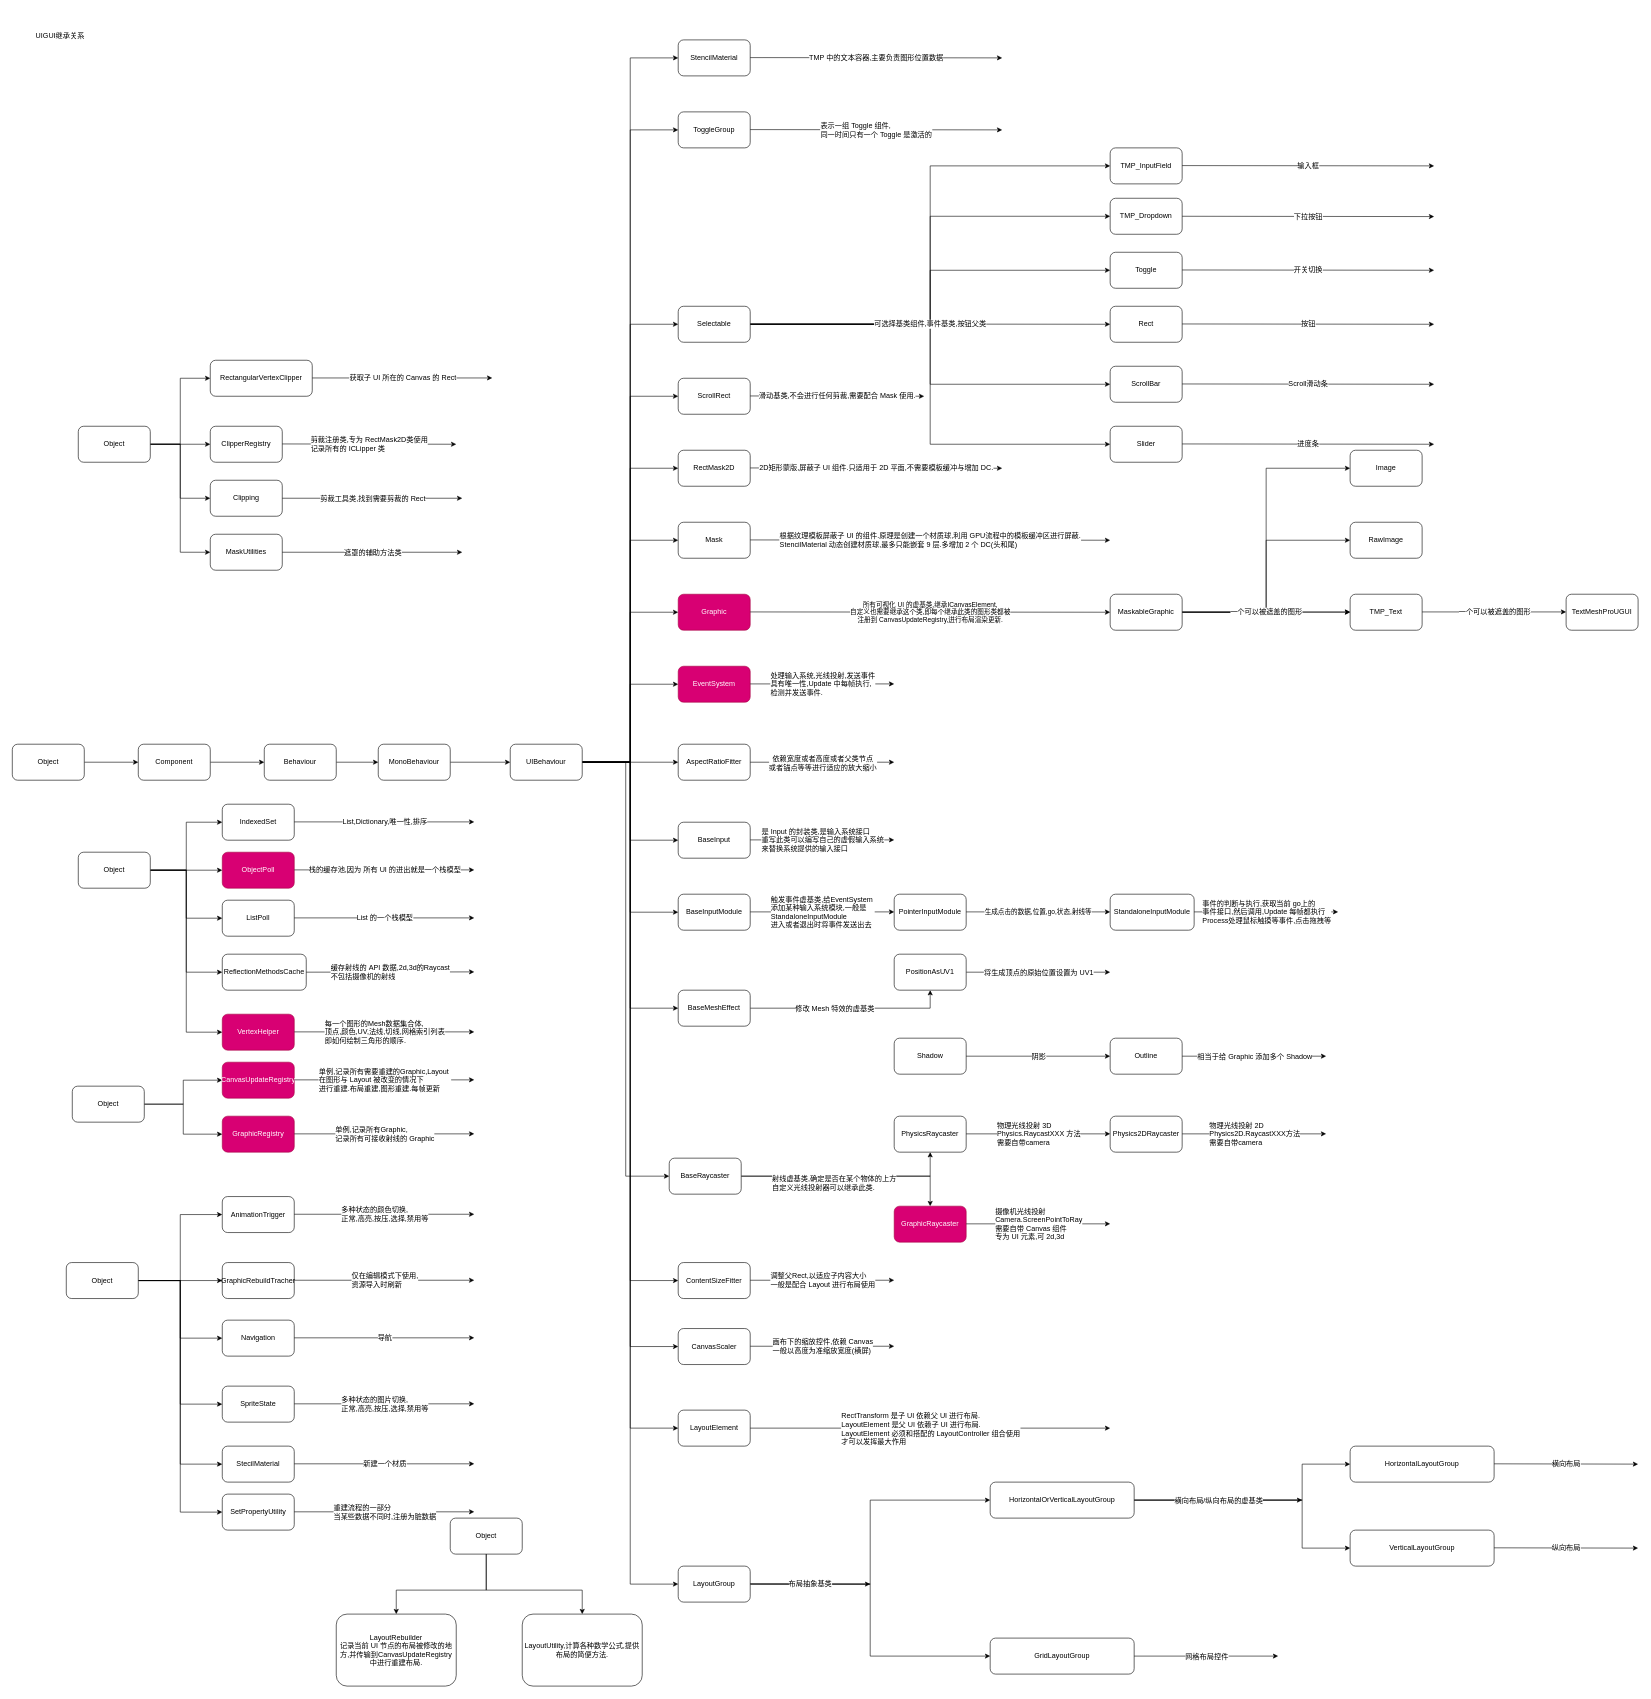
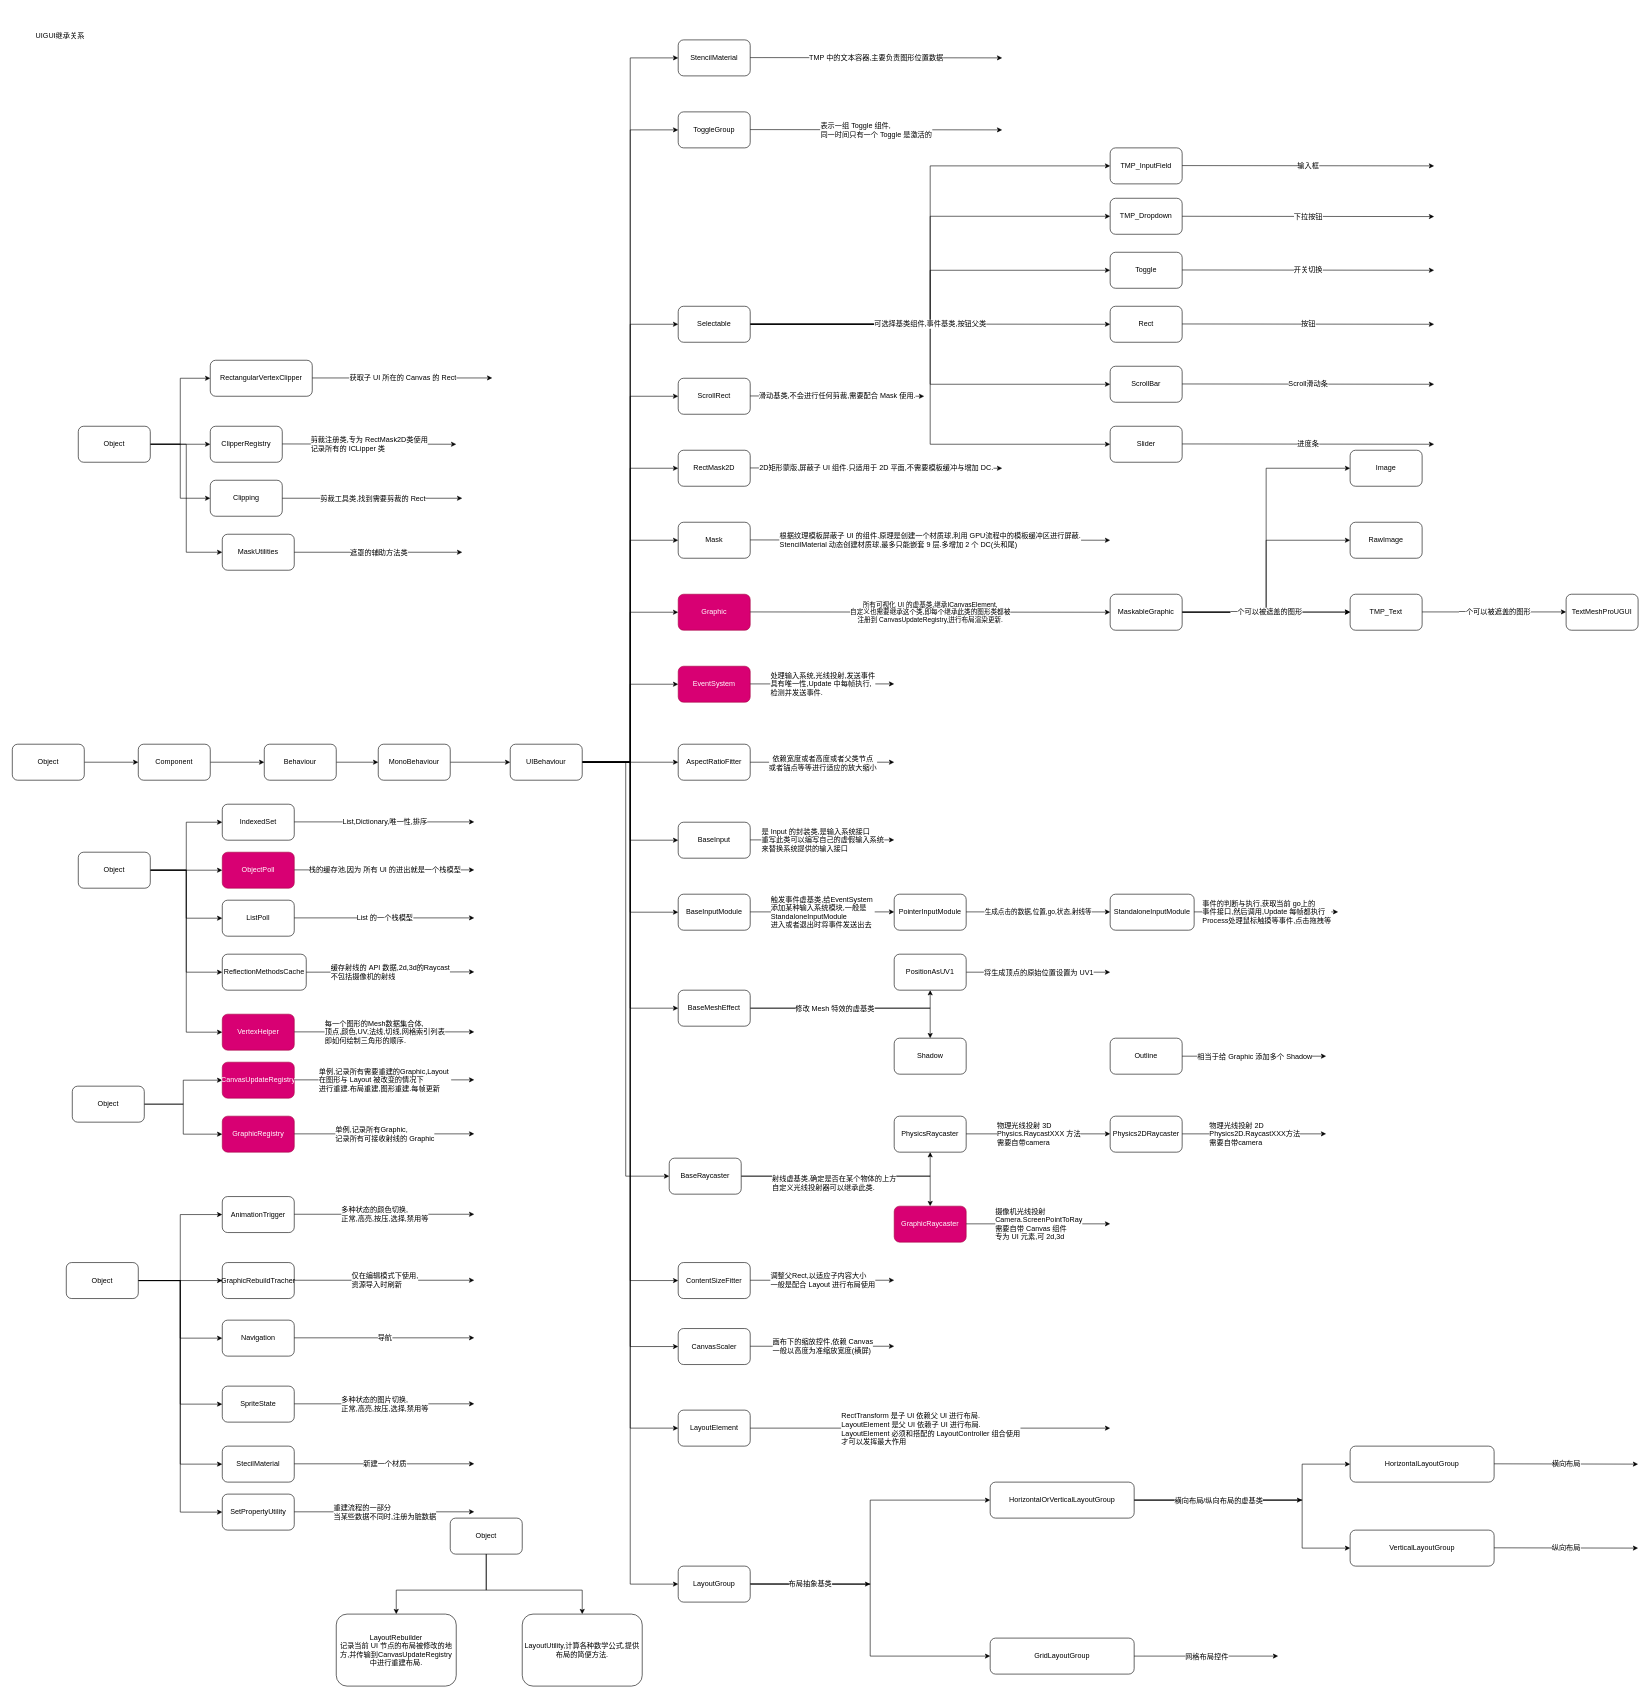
node "MaskUtilities": moved (246, 552) -> (258, 552)
edge "BaseMeshEffect" -> "Shadow": added
edge "Shadow" -> "Outline": removed, label "阴影"
